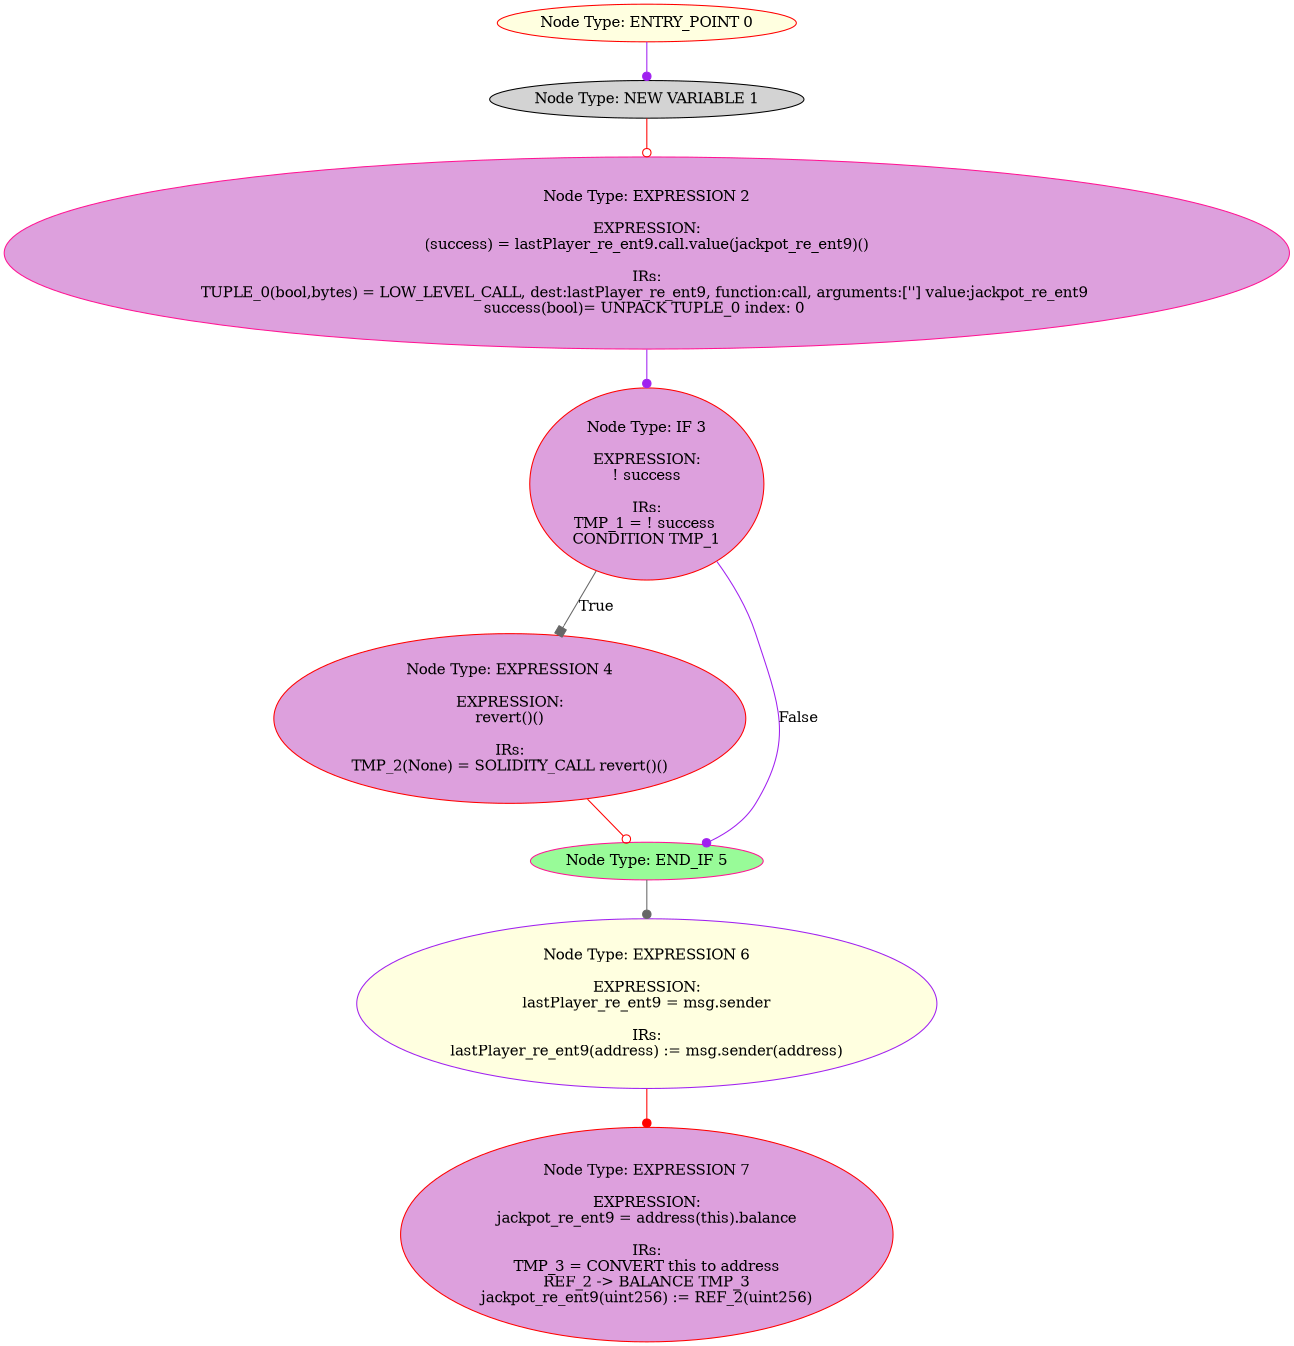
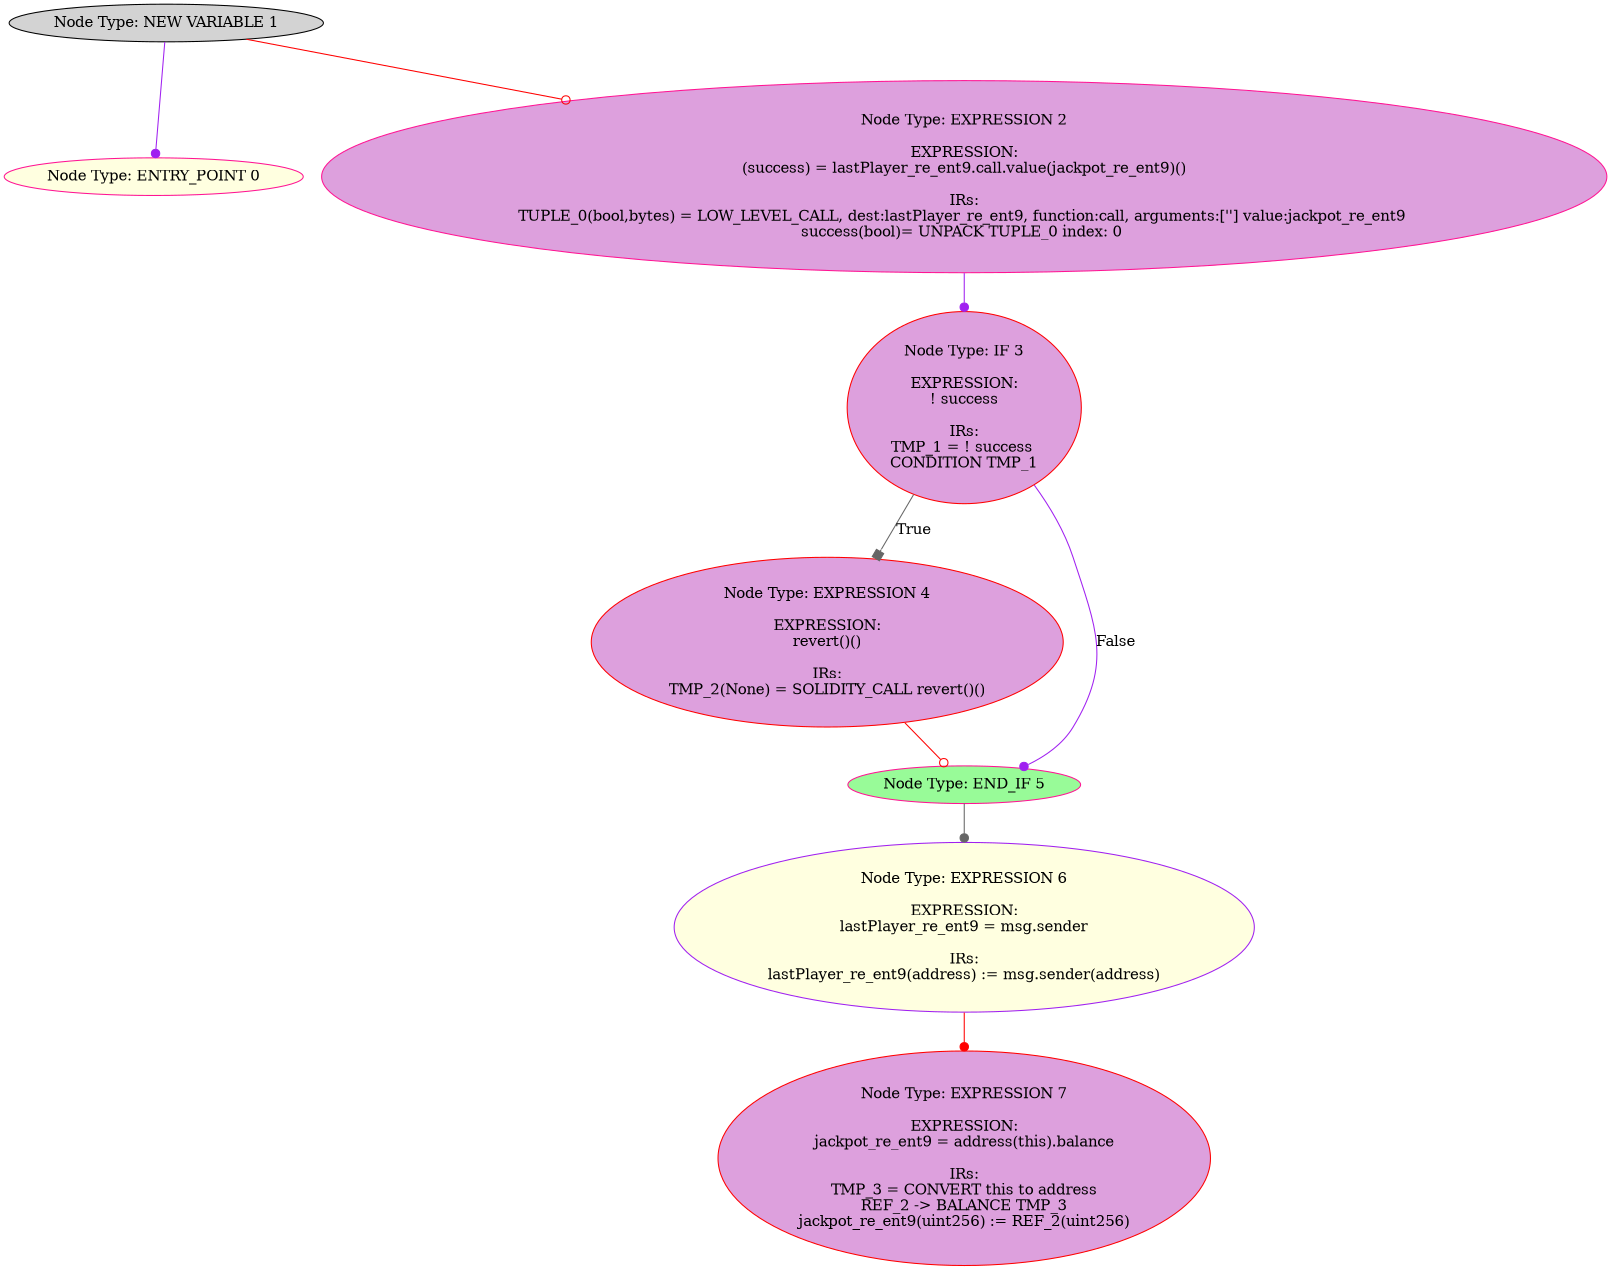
node "Node Type: ENTRY_POINT 0": color red -> deeppink
edge "Node Type: ENTRY_POINT 0" -> "Node Type: NEW VARIABLE 1": reversed
